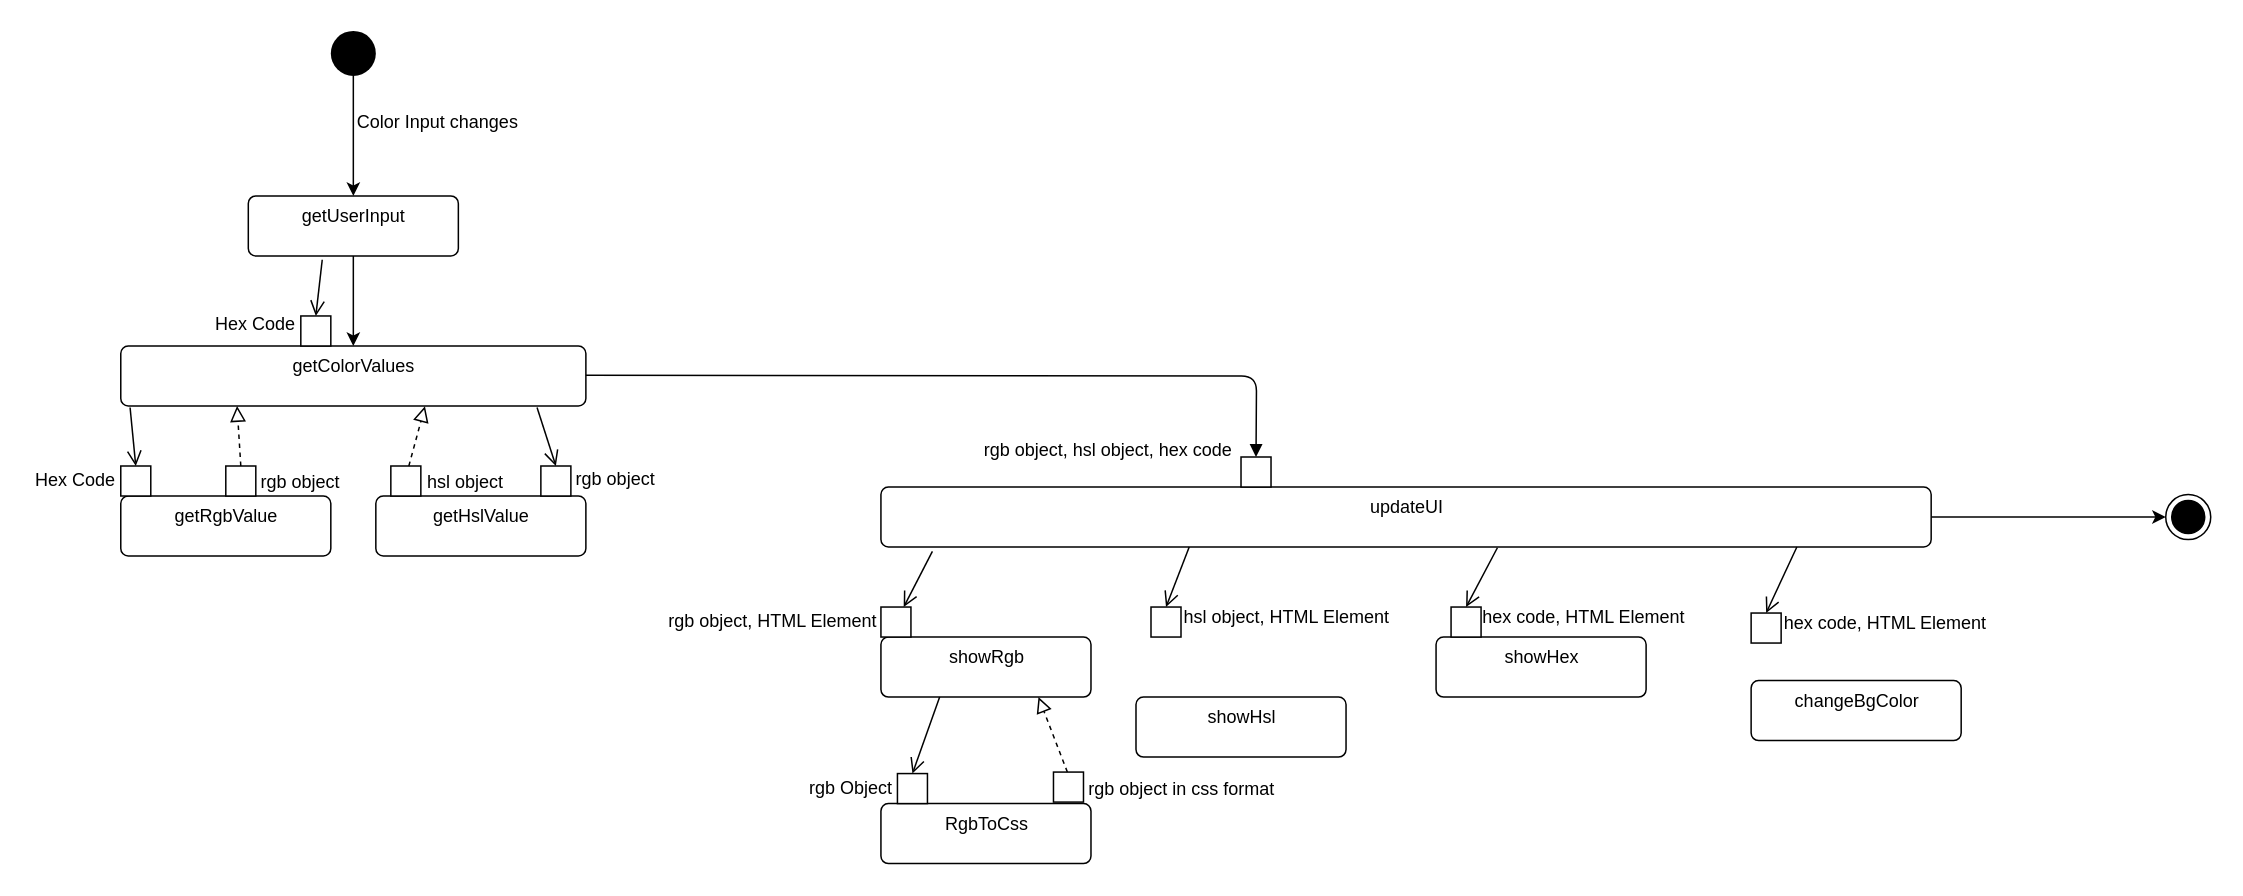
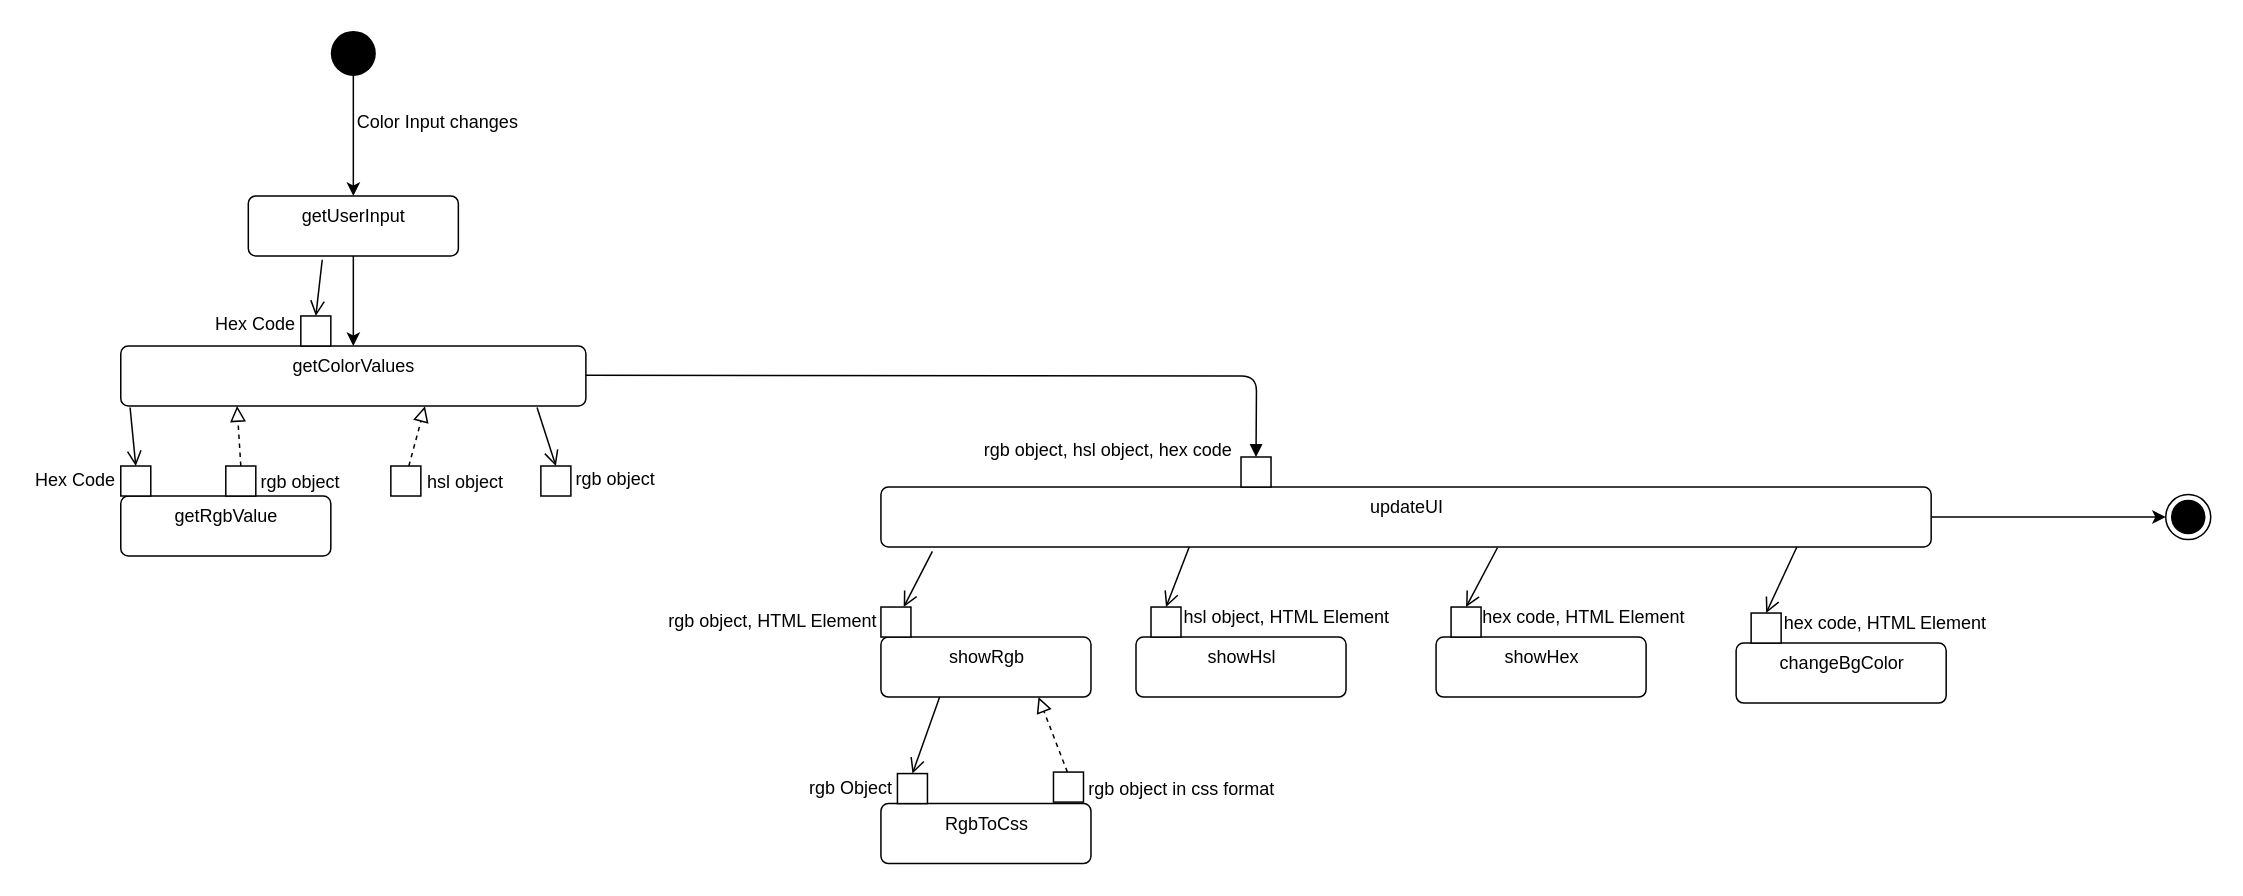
node "getHslValue": removed
node "changeBgColor": moved (1856, 710) -> (1841, 673)
node "showHsl": moved (1241, 727) -> (1241, 667)
